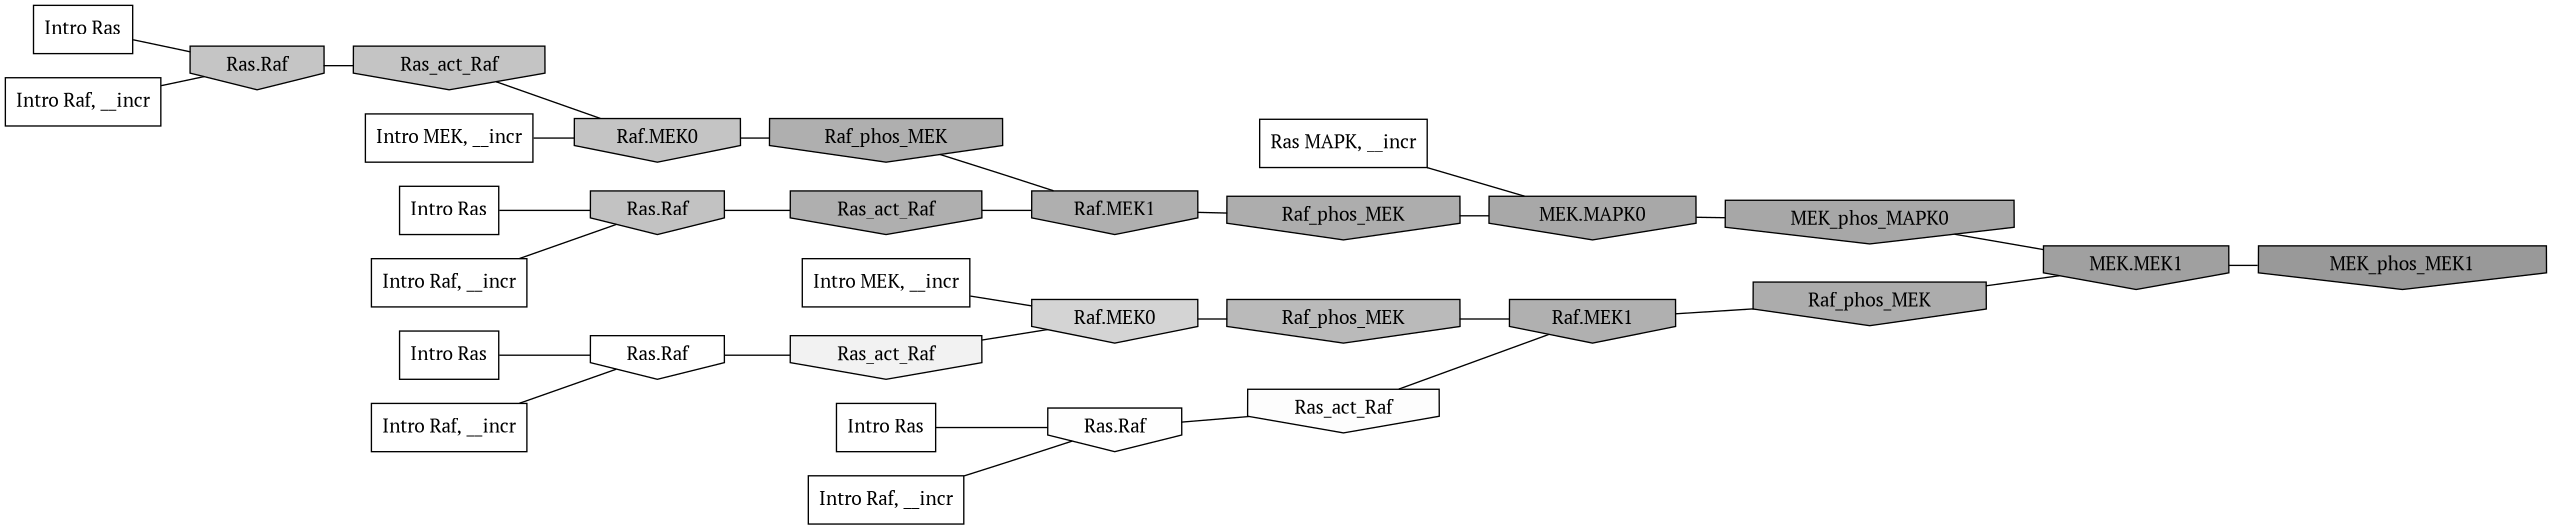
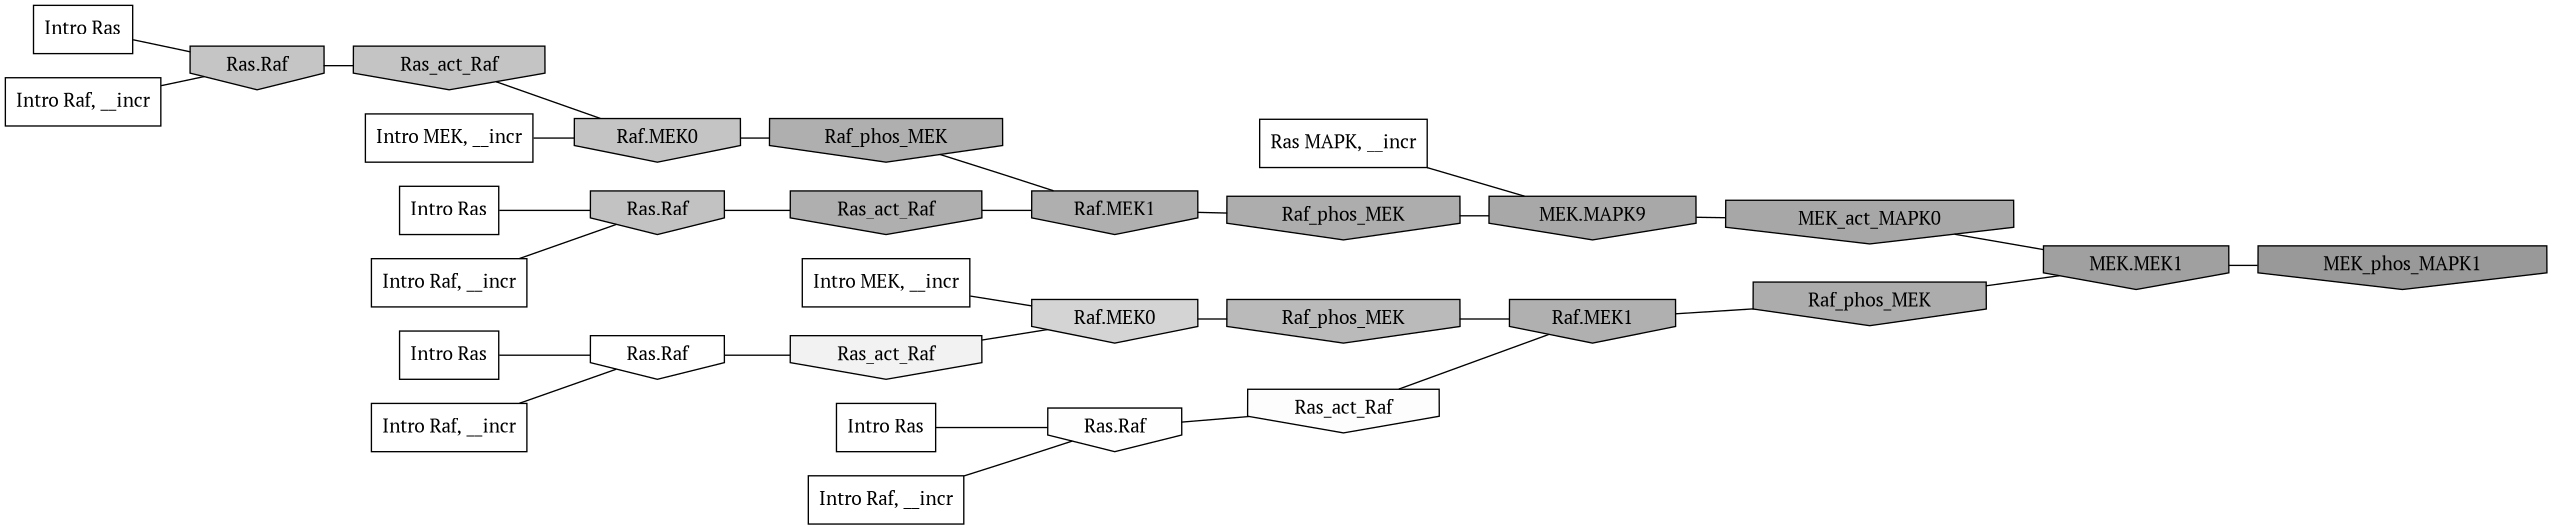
node "MEK.MAPK0": label "MEK.MAPK0" -> "MEK.MAPK9"
node "MEK_phos_MAPK0": label "MEK_phos_MAPK0" -> "MEK_act_MAPK0"
node "MEK_phos_MEK1": label "MEK_phos_MEK1" -> "MEK_phos_MAPK1"
